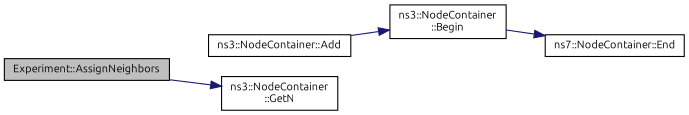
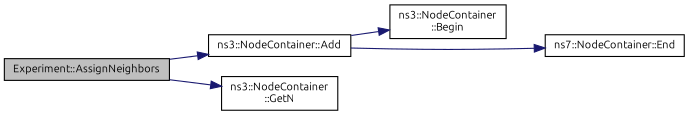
edge "ns3::NodeContainer ::Begin" -> "ns7::NodeContainer::End": now "ns3::NodeContainer::Add" -> "ns7::NodeContainer::End"
edge "Experiment::AssignNeighbors" -> "ns3::NodeContainer::Add": added
